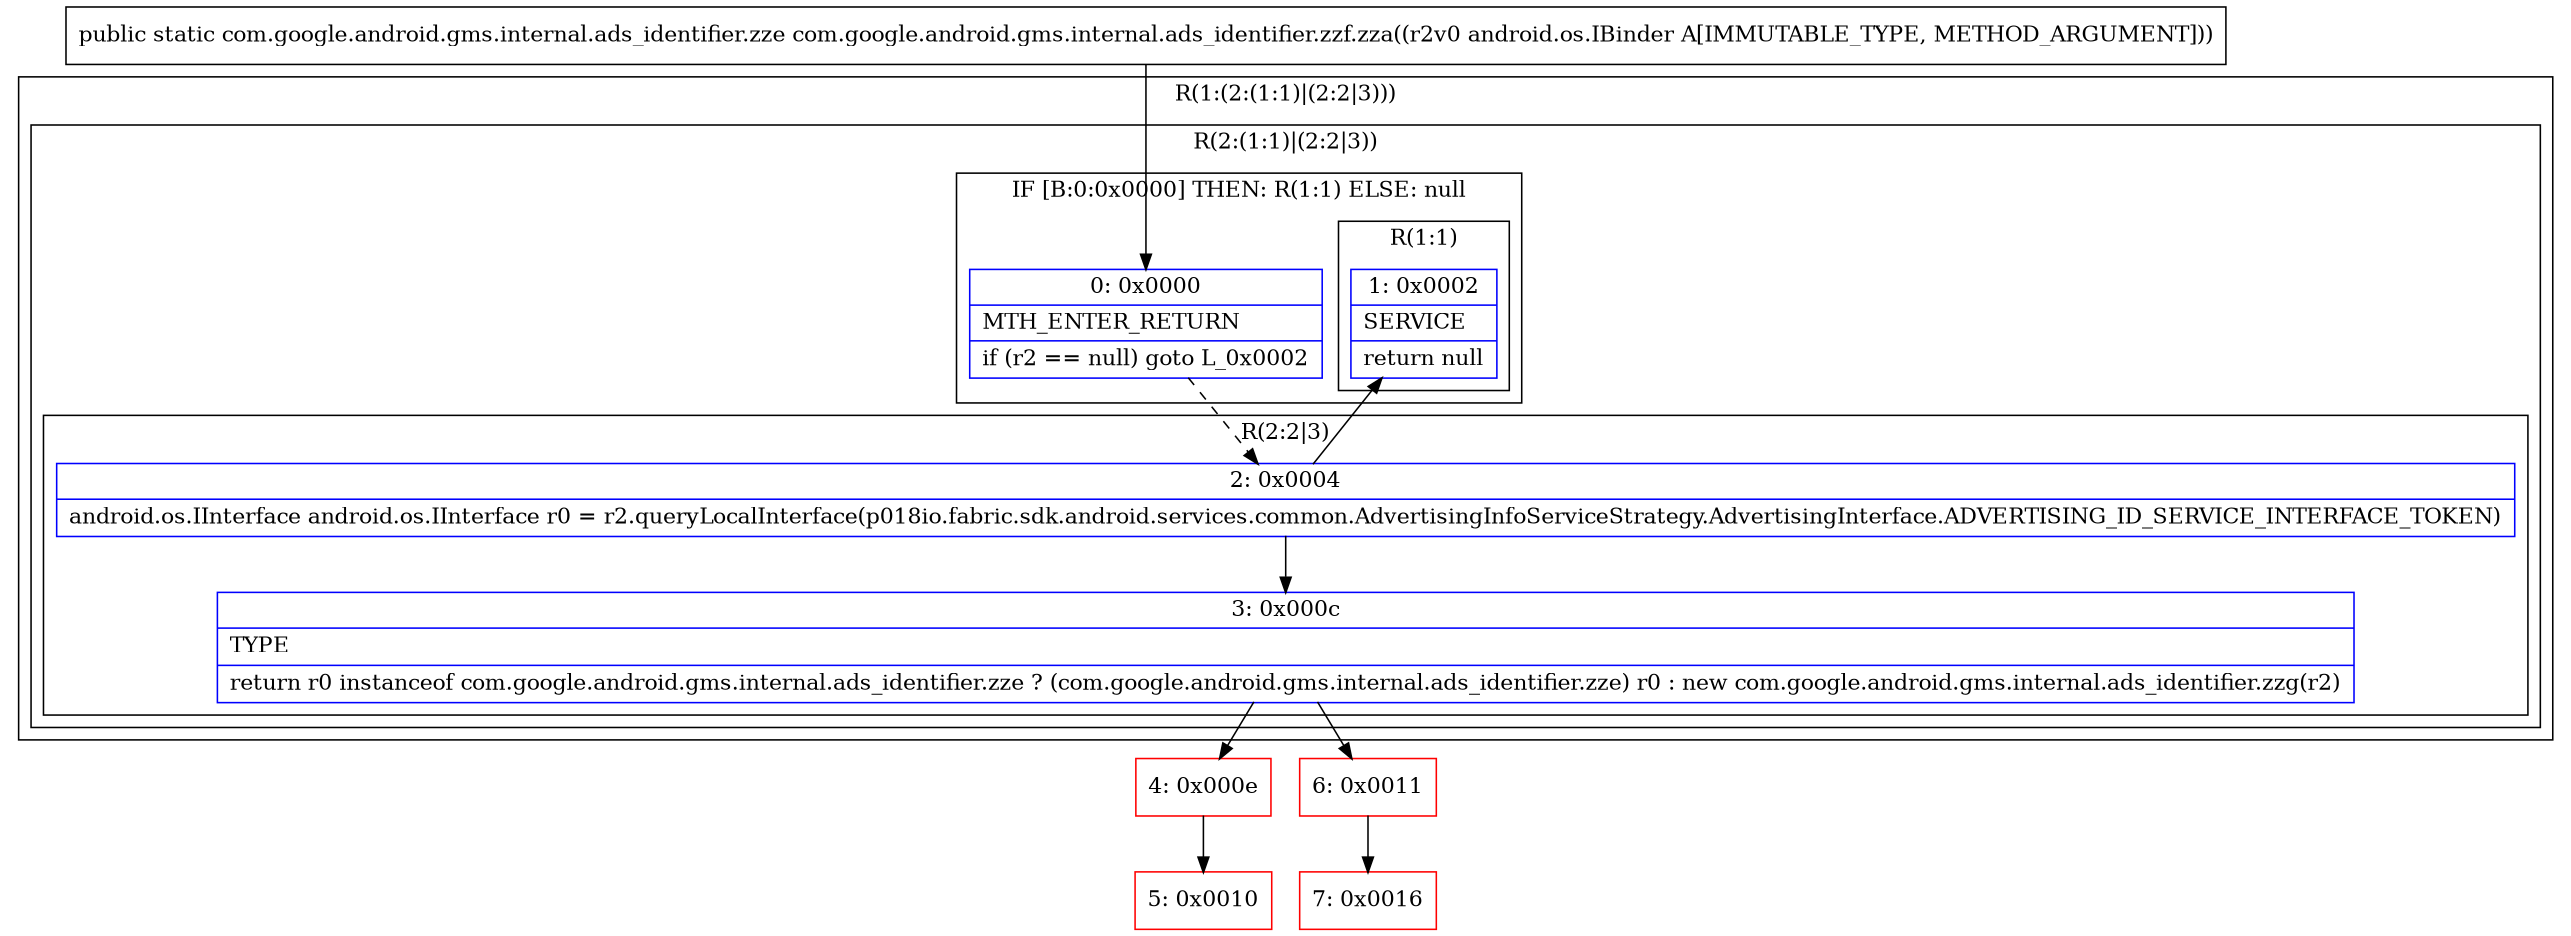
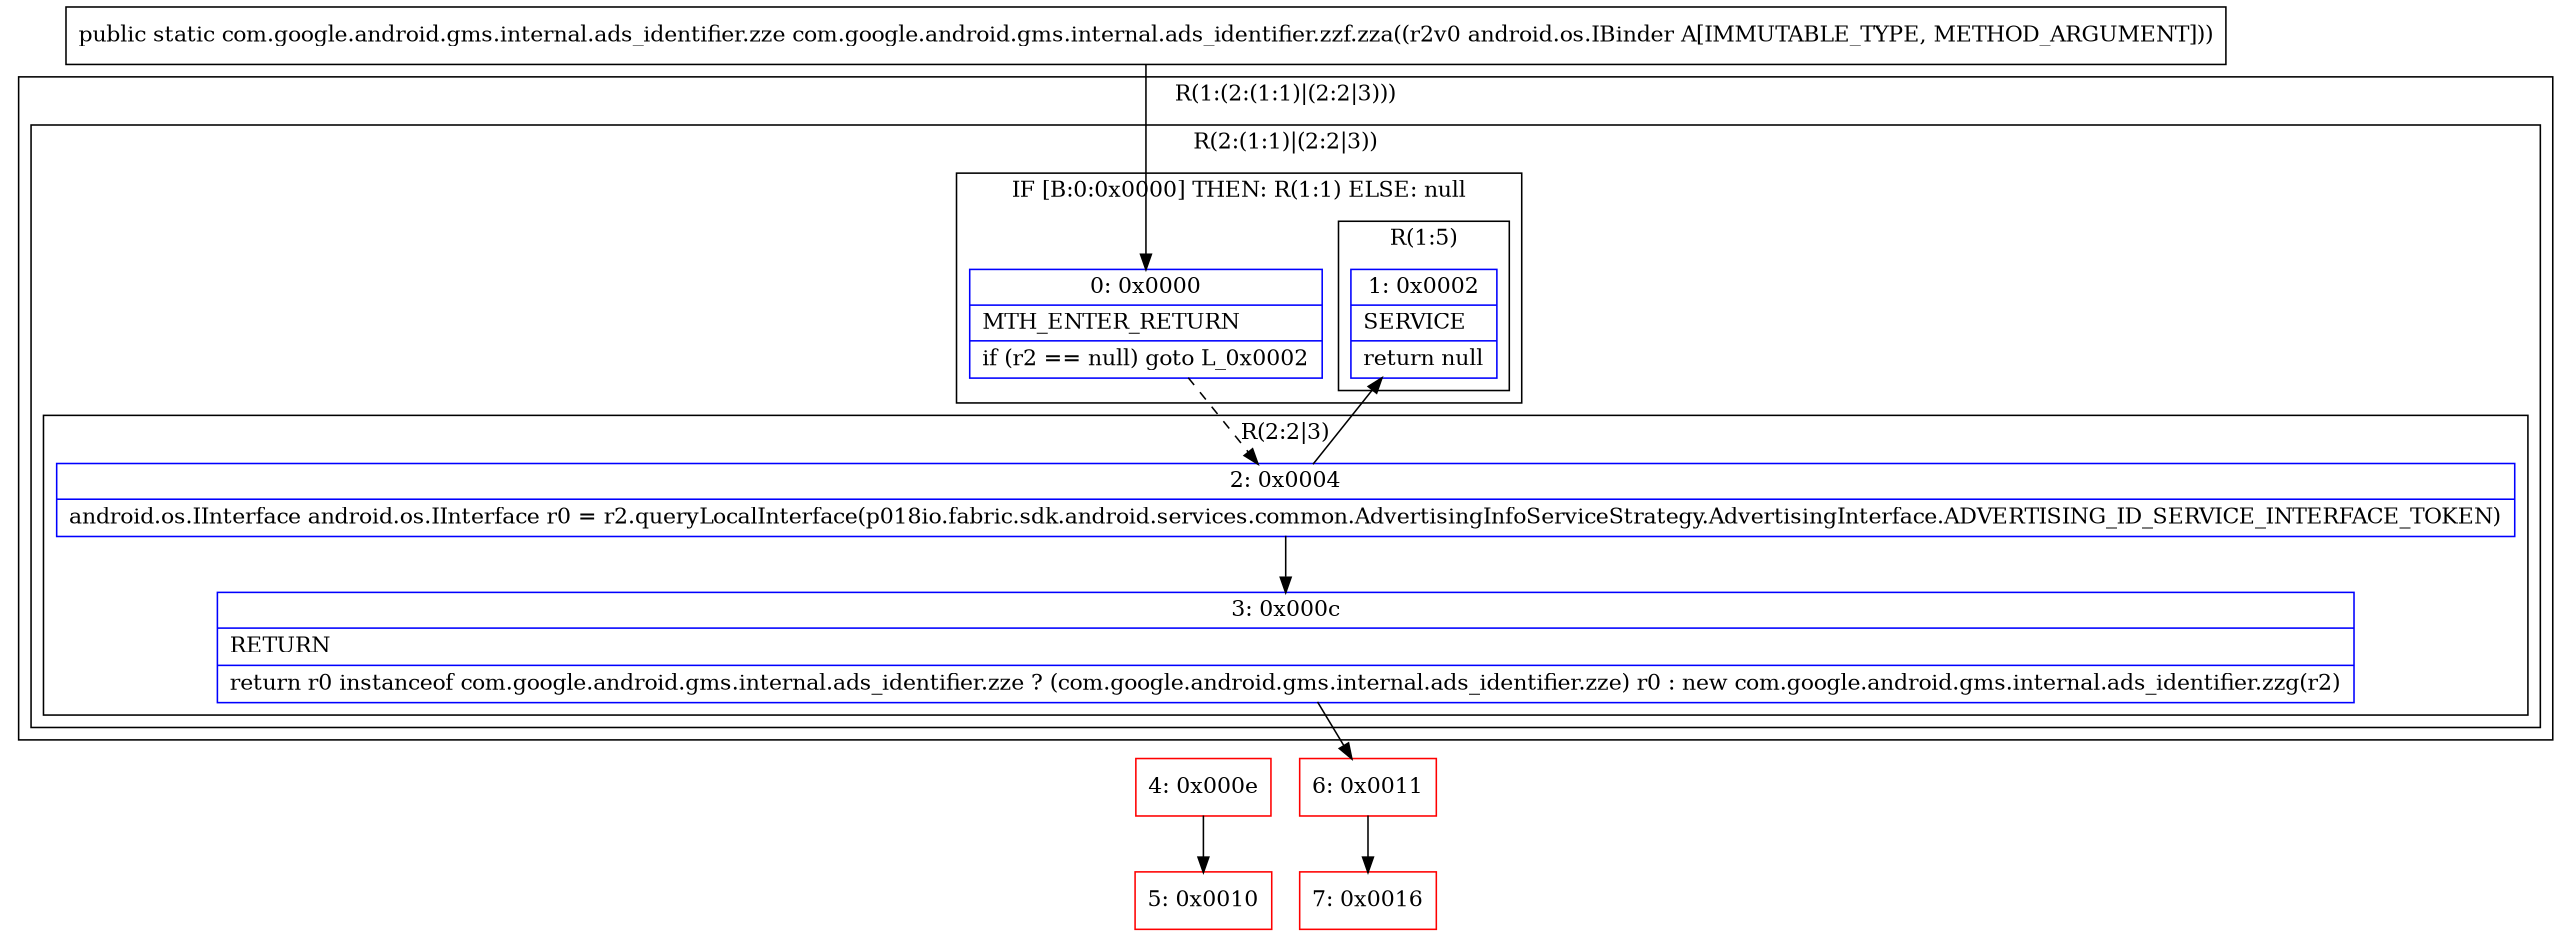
cluster "R(1:1)": label "R(1:1)" -> "R(1:5)"
node "3: 0x000c": text "TYPE" -> "RETURN"
edge "3: 0x000c" -> "4: 0x000e": removed
